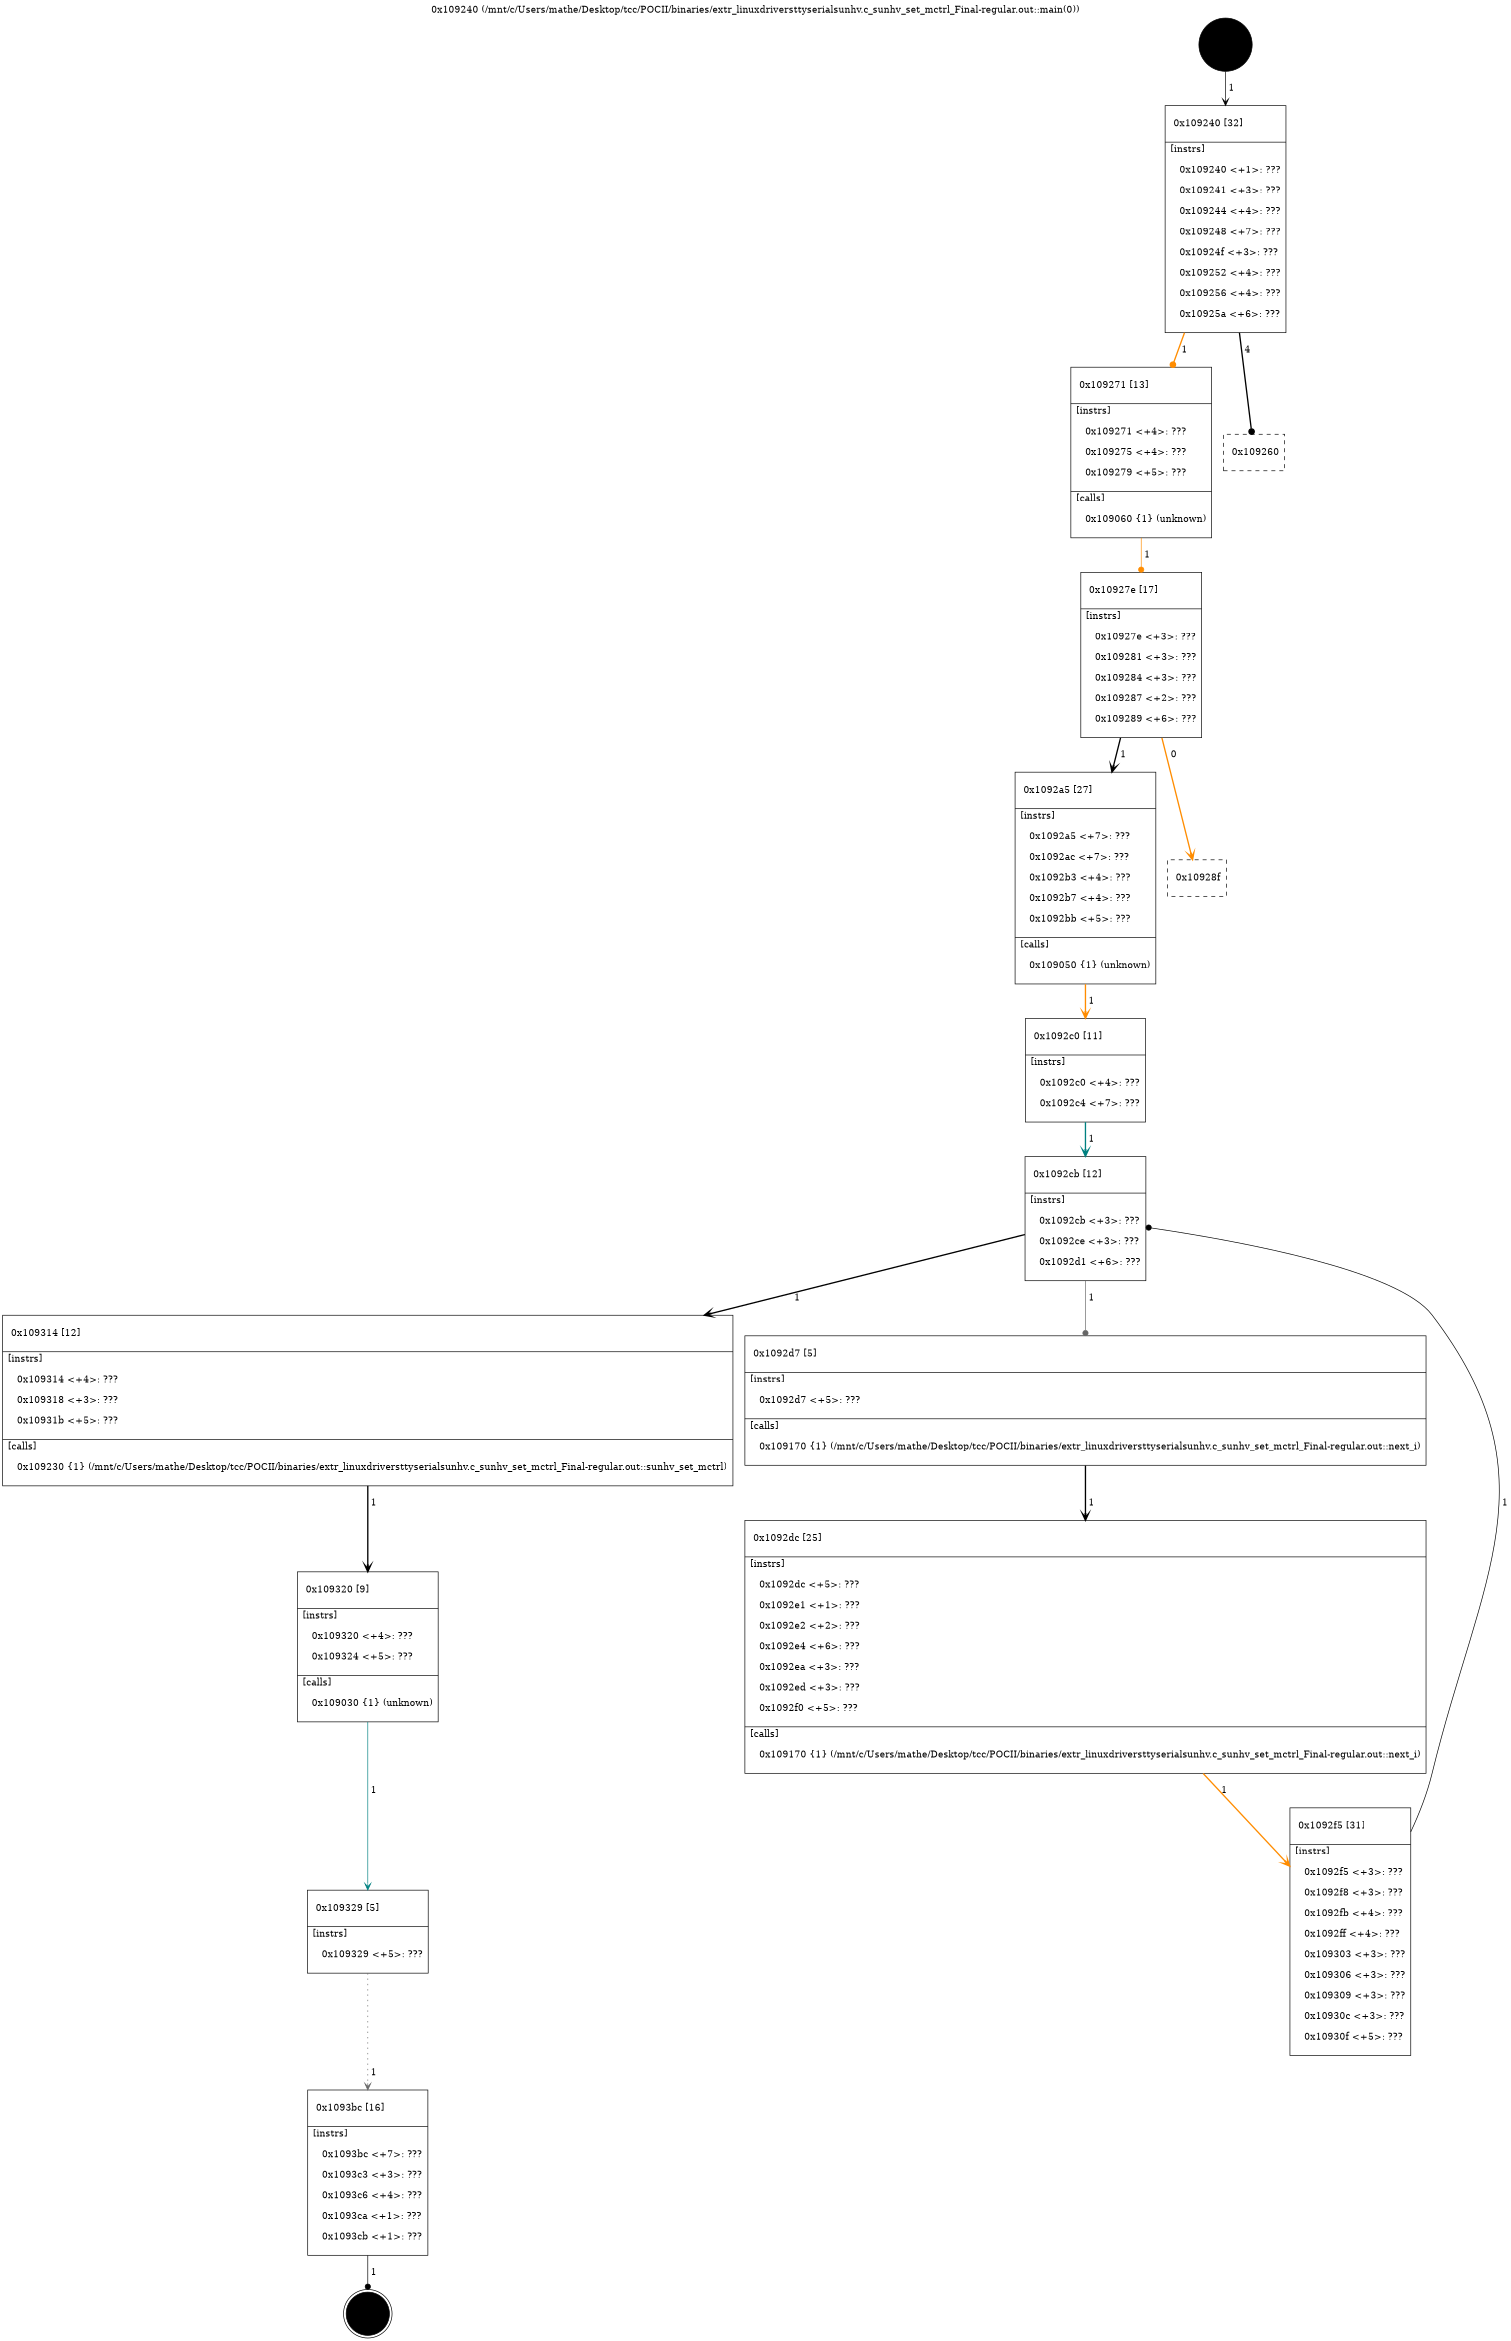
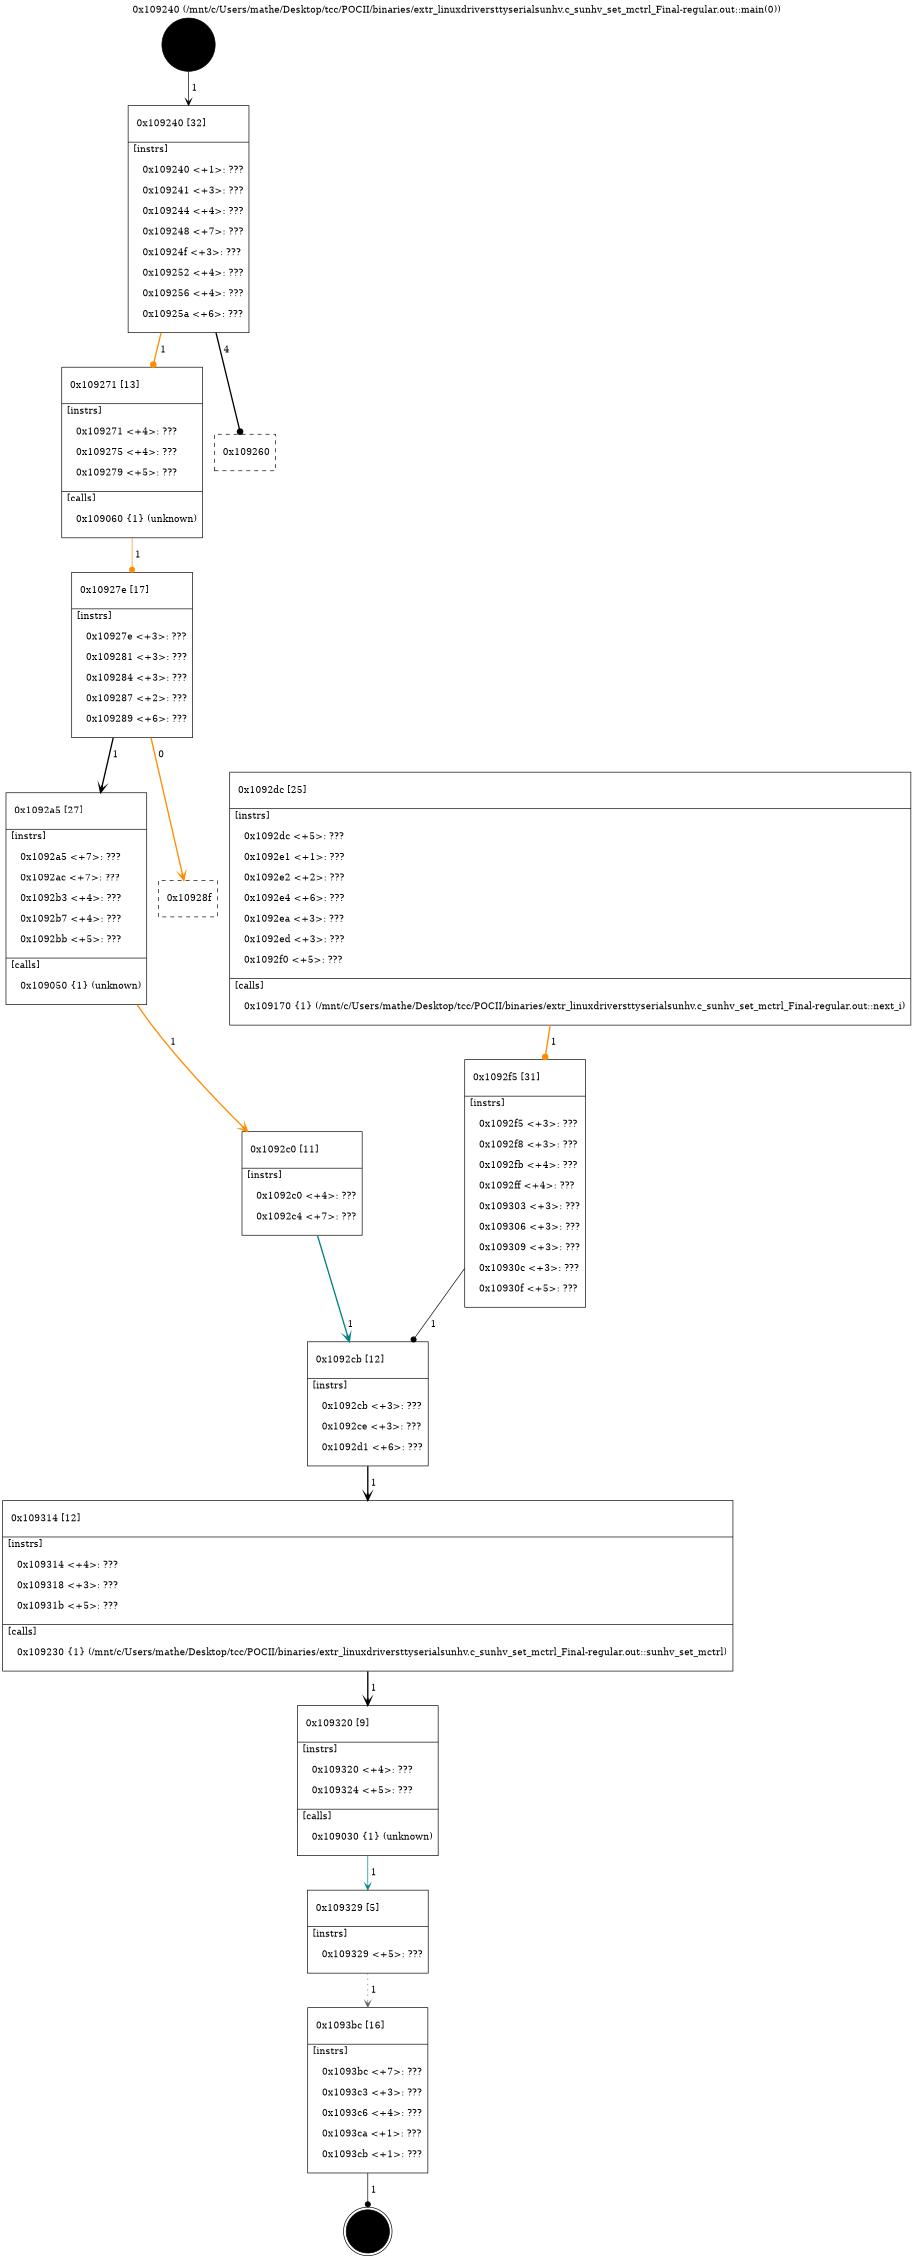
node "0x1092d7 [5]": removed
edge "0x1092dc [25]" -> "0x1092f5 [31]": arrowhead vee -> dot
